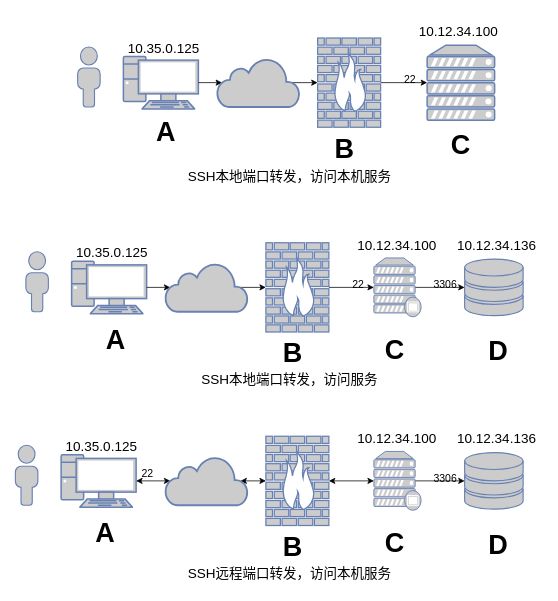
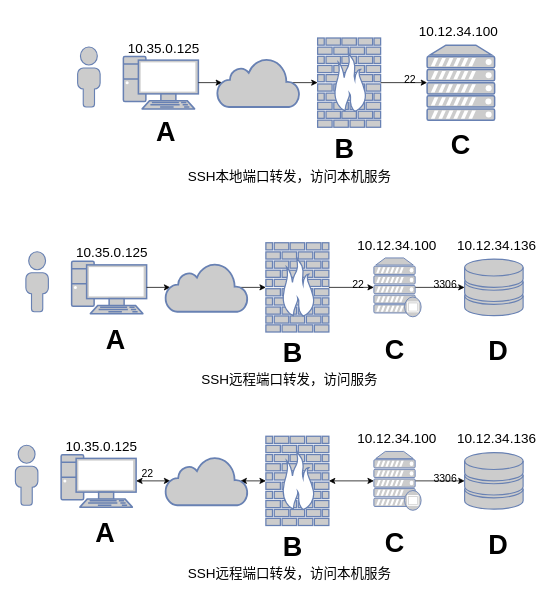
node "SSH本地端口转发，访问服务": label "SSH本地端口转发，访问服务" -> "SSH远程端口转发，访问服务"
